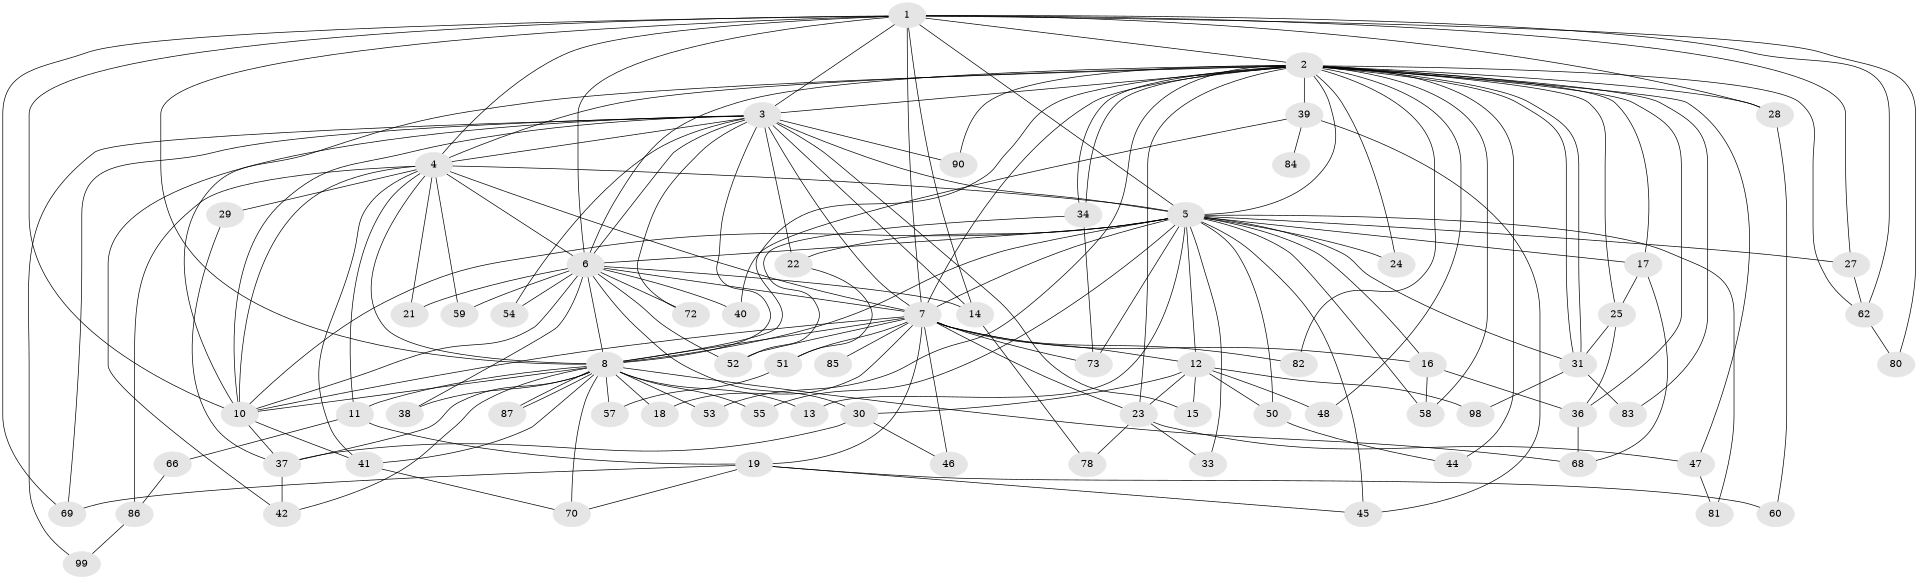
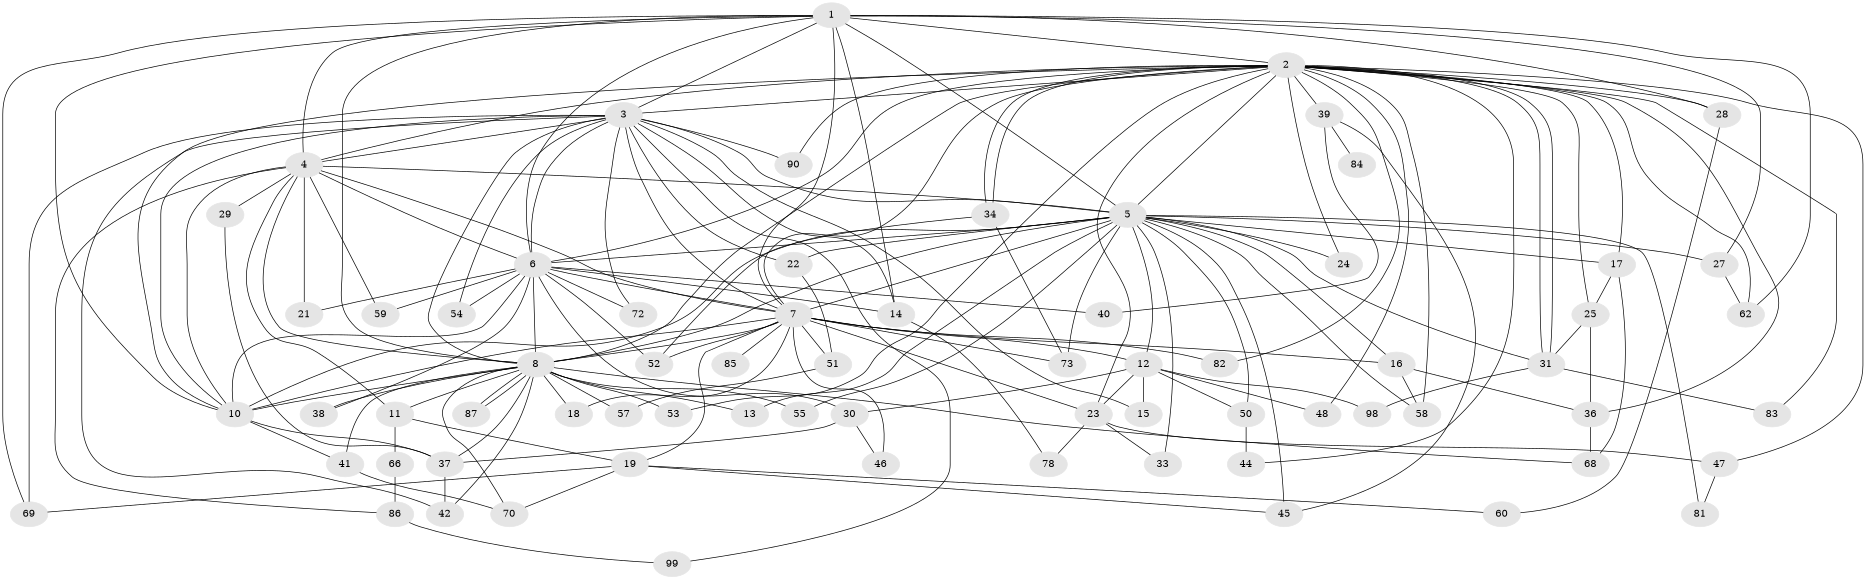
edge "4" -- "41": removed
node "80": removed
